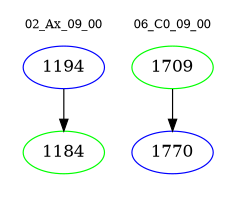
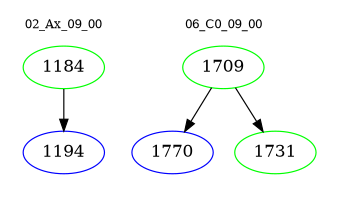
edge "1194" -> "1184": reversed
node "1731": added
